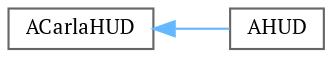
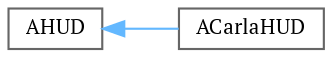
edge "AHUD" -> "ACarlaHUD": reversed
